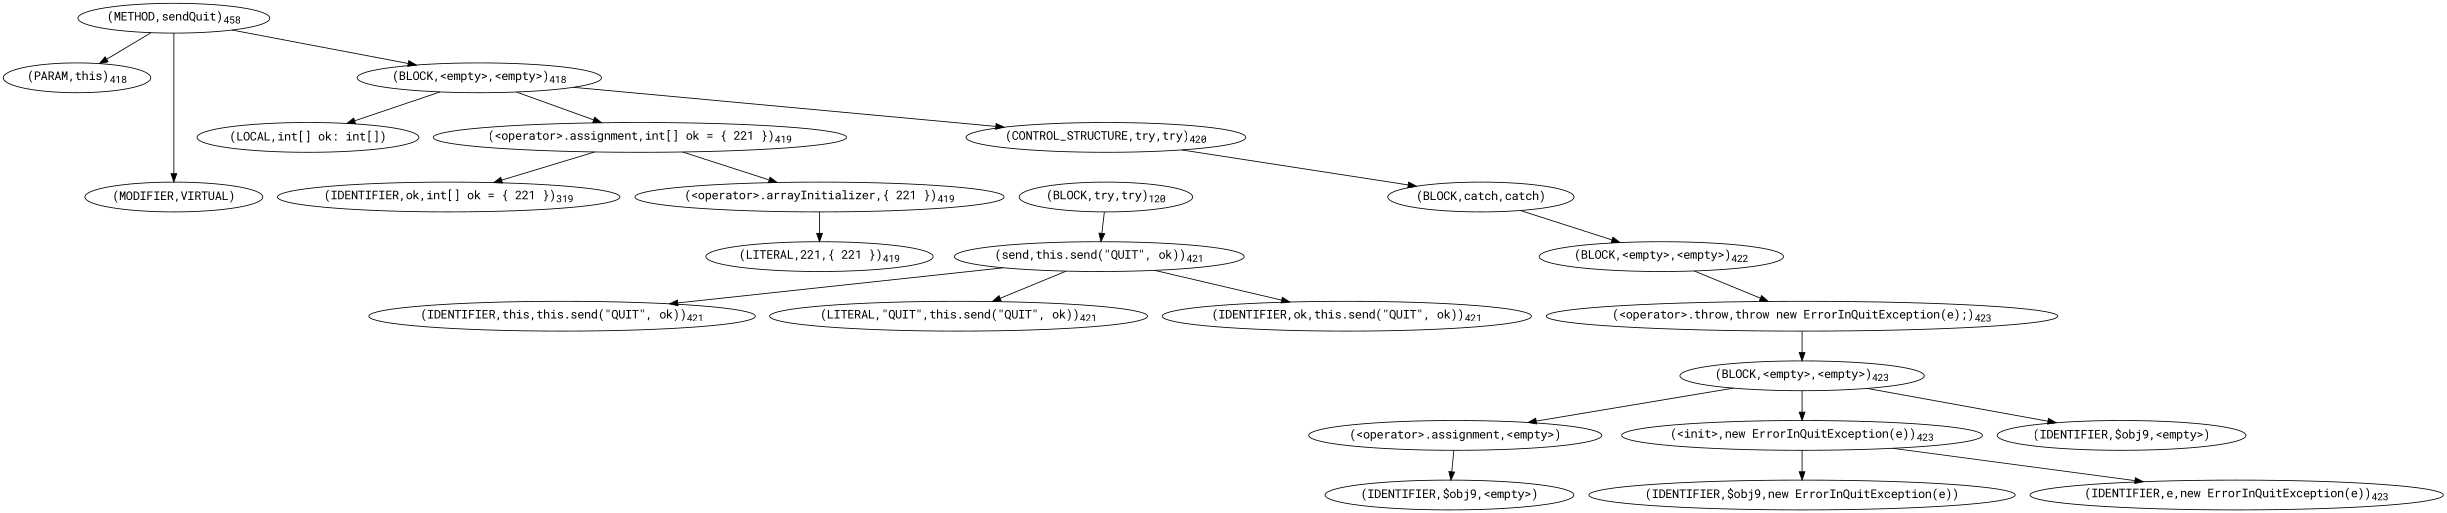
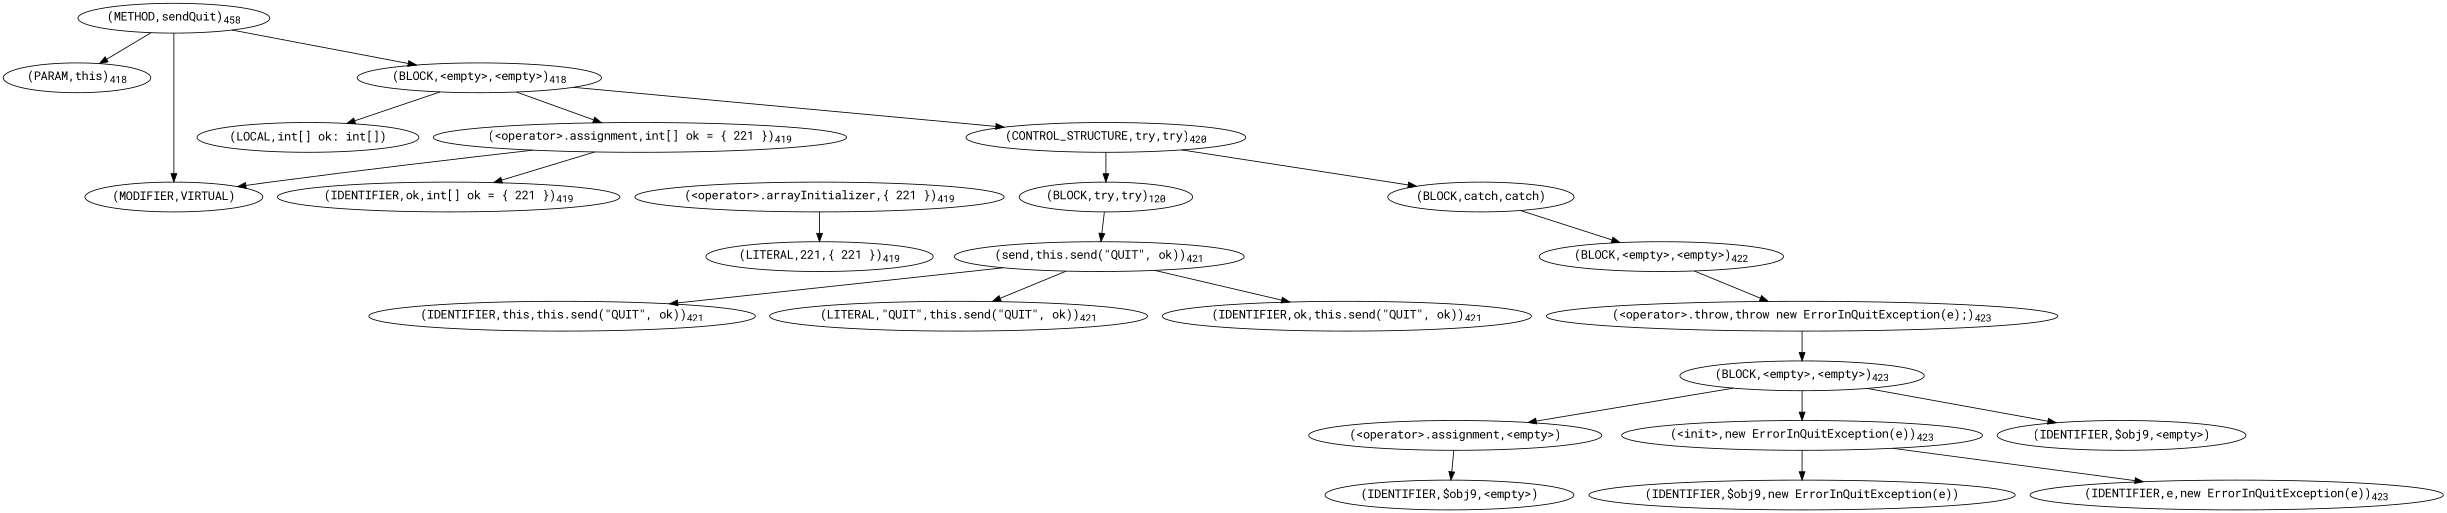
edge "(CONTROL_STRUCTURE,try,try)" -> "(BLOCK,try,try)": added
edge "(<operator>.assignment,int[] ok = { 221 })" -> "(<operator>.arrayInitializer,{ 221 })": now "(<operator>.assignment,int[] ok = { 221 })" -> "(MODIFIER,VIRTUAL)"
node "(IDENTIFIER,ok,int[] ok = { 221 })": text "319" -> "419"
